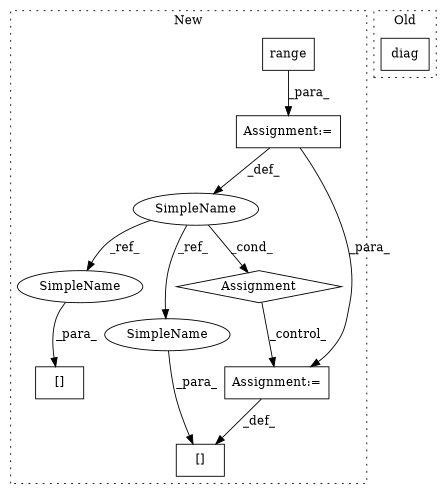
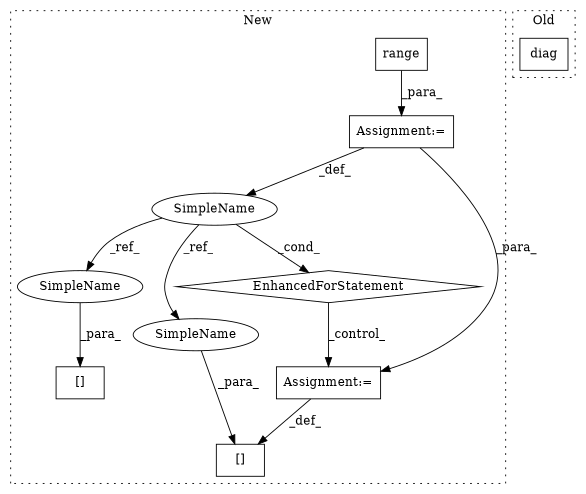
node "Assignment": label "Assignment" -> "EnhancedForStatement"
